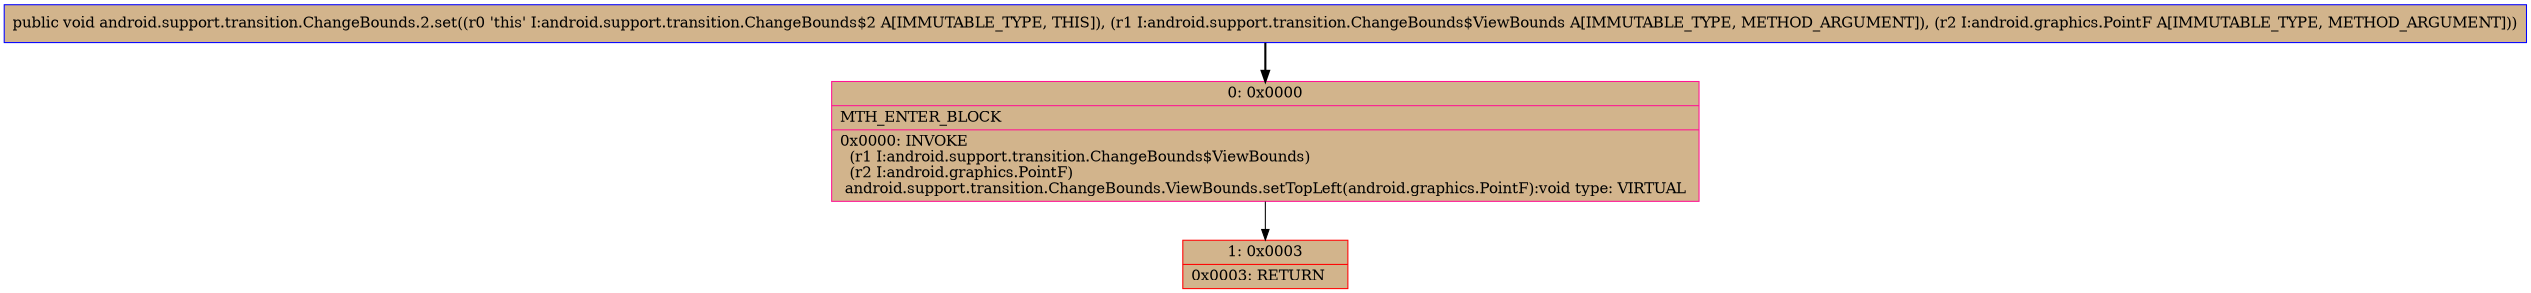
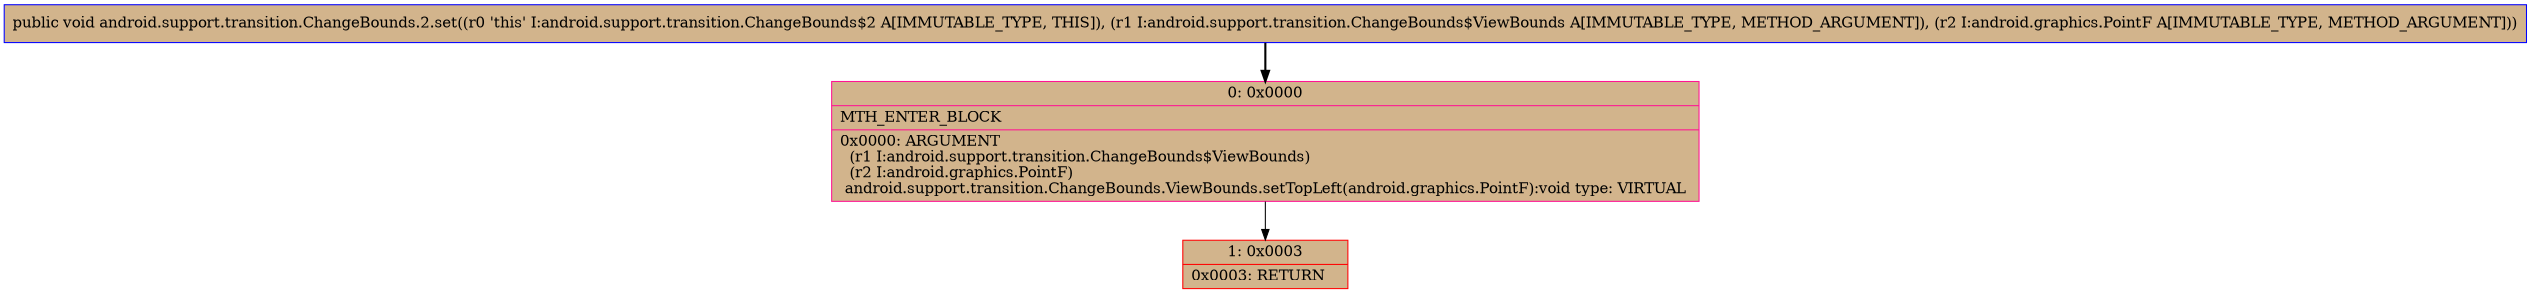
node "0: 0x0000": text "0x0000: INVOKE" -> "0x0000: ARGUMENT"
